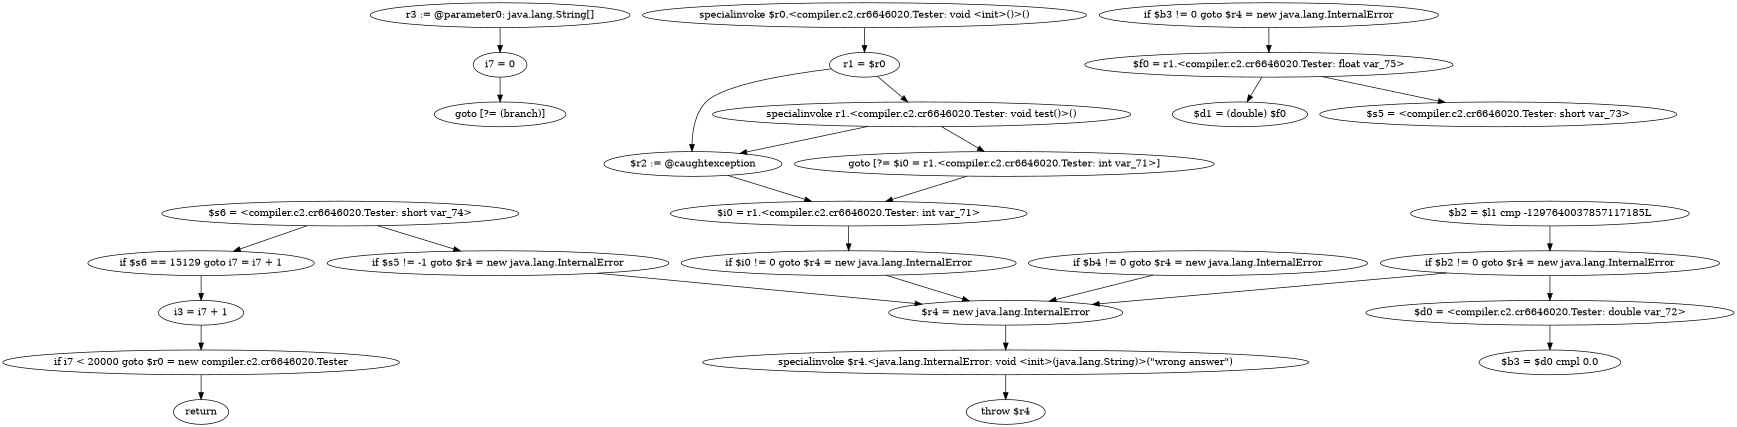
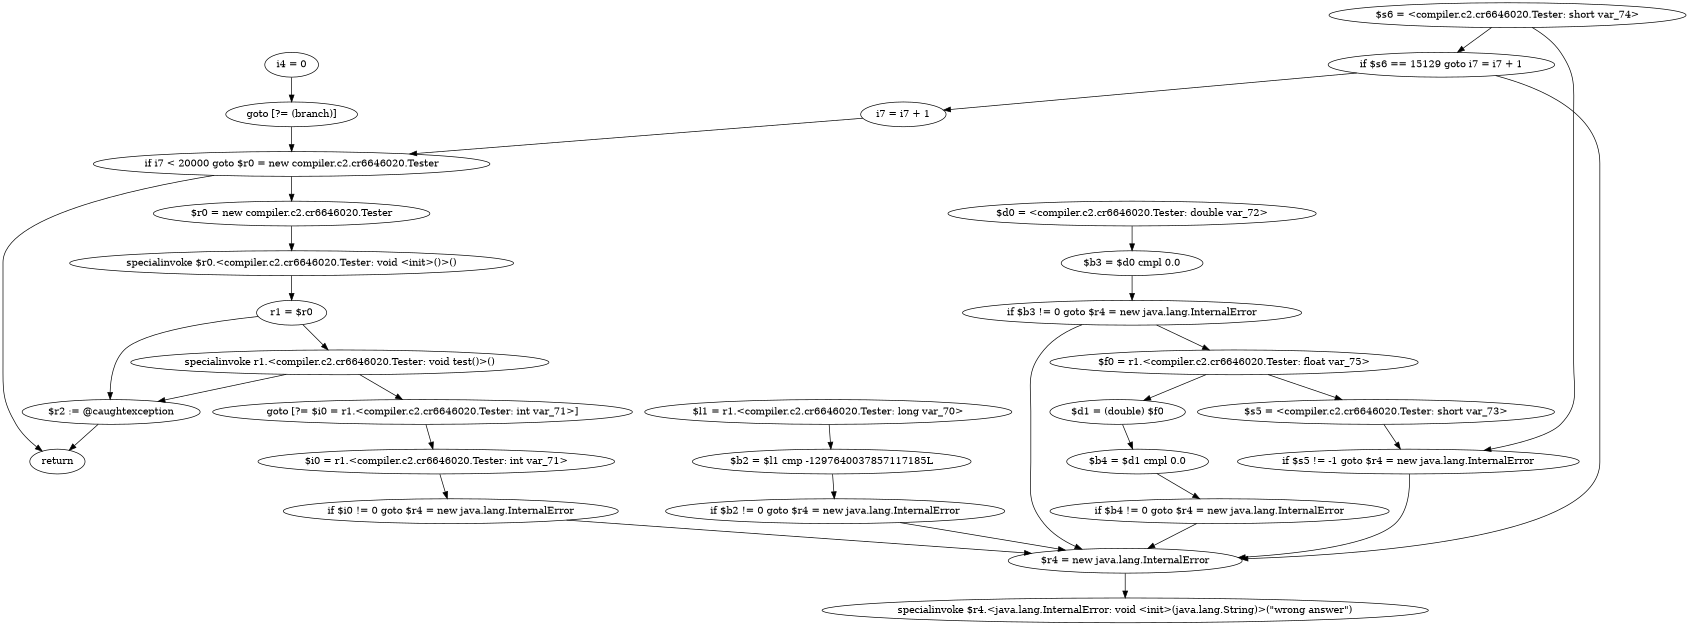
node "r3 := @parameter0: java.lang.String[]": removed
node "i7 = 0": label "i7 = 0" -> "i4 = 0"
edge "goto [?= (branch)]" -> "if i7 < 20000 goto $r0 = new compiler.c2.cr6646020.Tester": added
edge "$r2 := @caughtexception" -> "$i0 = r1.<compiler.c2.cr6646020.Tester: int var_71>": now "$r2 := @caughtexception" -> "return"
node "$r0 = new compiler.c2.cr6646020.Tester": added
edge "$b3 = $d0 cmpl 0.0" -> "if $b3 != 0 goto $r4 = new java.lang.InternalError": added
edge "if $b2 != 0 goto $r4 = new java.lang.InternalError" -> "$d0 = <compiler.c2.cr6646020.Tester: double var_72>": removed
node "i3 = i7 + 1": label "i3 = i7 + 1" -> "i7 = i7 + 1"
node "$l1 = r1.<compiler.c2.cr6646020.Tester: long var_70>": added
node "throw $r4": removed
edge "if $s6 == 15129 goto i7 = i7 + 1" -> "$r4 = new java.lang.InternalError": added
edge "if $b3 != 0 goto $r4 = new java.lang.InternalError" -> "$r4 = new java.lang.InternalError": added
edge "$s5 = <compiler.c2.cr6646020.Tester: short var_73>" -> "if $s5 != -1 goto $r4 = new java.lang.InternalError": added
node "$b4 = $d1 cmpl 0.0": added
